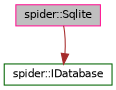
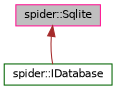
edge "spider::Sqlite" -> "spider::IDatabase": reversed
